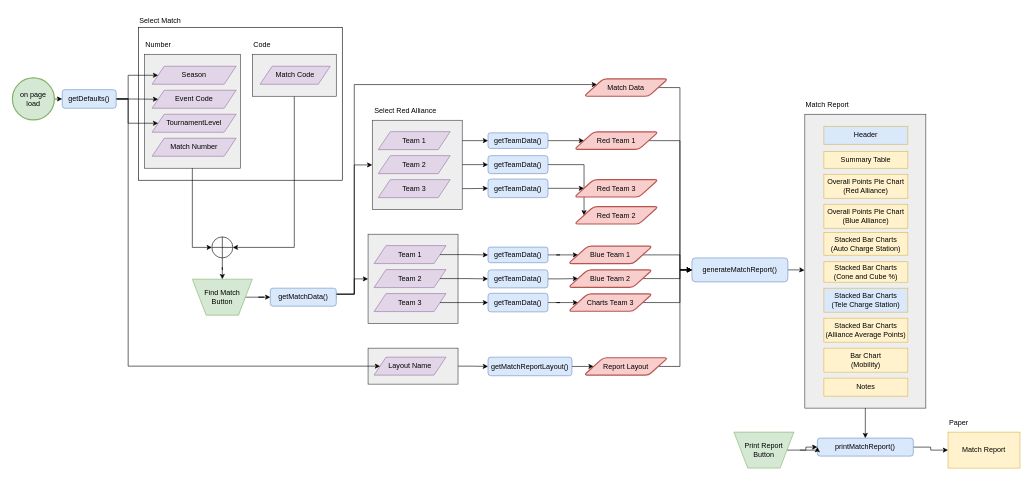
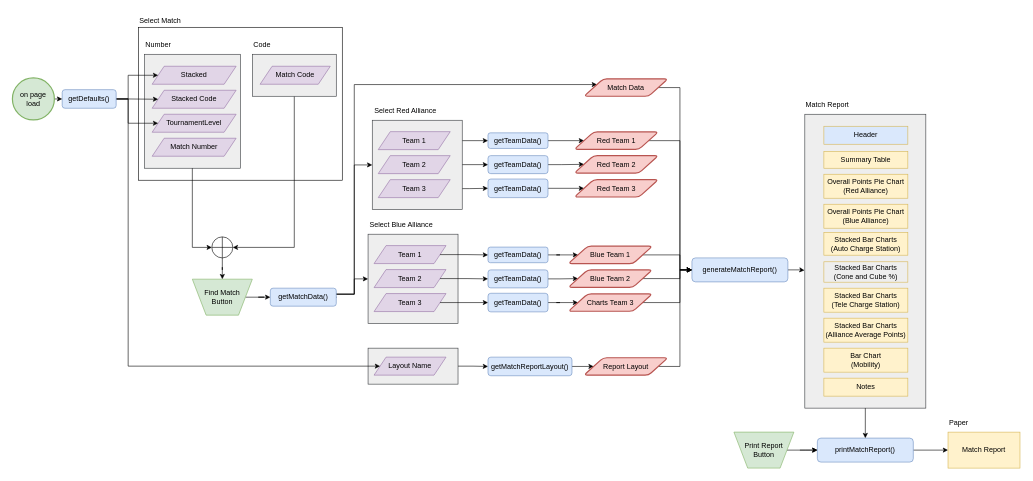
node "Season": label "Season" -> "Stacked"
node "Event Code": label "Event Code" -> "Stacked Code"
node "Red Team 2": moved (617, 215) -> (617, 164)
node "Select Blue Alliance": added
node "Stacked Bar Charts (Cone and Cube %)": fillcolor #fff2cc -> #eeeeee
node "Stacked Bar Charts (Tele Charge Station)": fillcolor #dae8fc -> #fff2cc
node "printMatchReport()": size 96x18 -> 96x24
